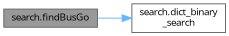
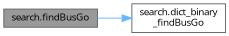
node "search.dict_binary _search": label "search.dict_binary _search" -> "search.dict_binary _findBusGo"
